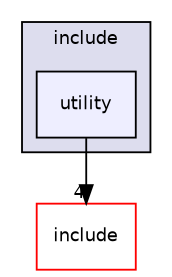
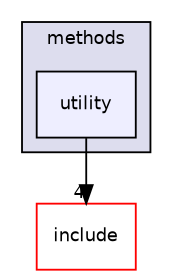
cluster "include": label "include" -> "methods"
